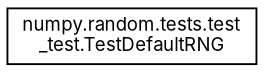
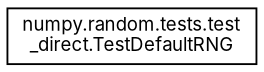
node "numpy.random.tests.test _test.TestDefaultRNG": label "numpy.random.tests.test _test.TestDefaultRNG" -> "numpy.random.tests.test _direct.TestDefaultRNG"
